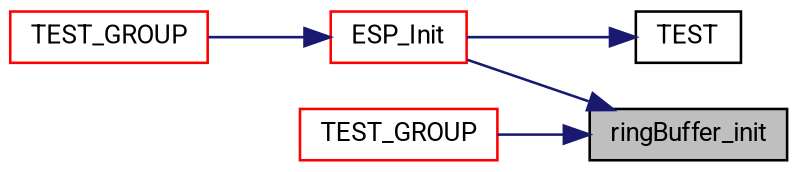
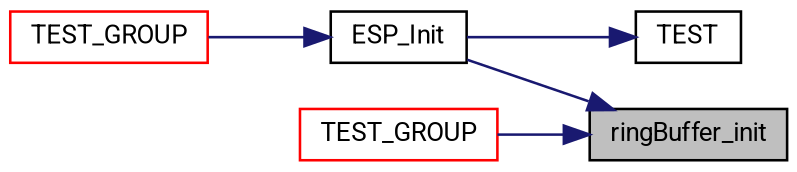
node "ESP_Init": color red -> black
